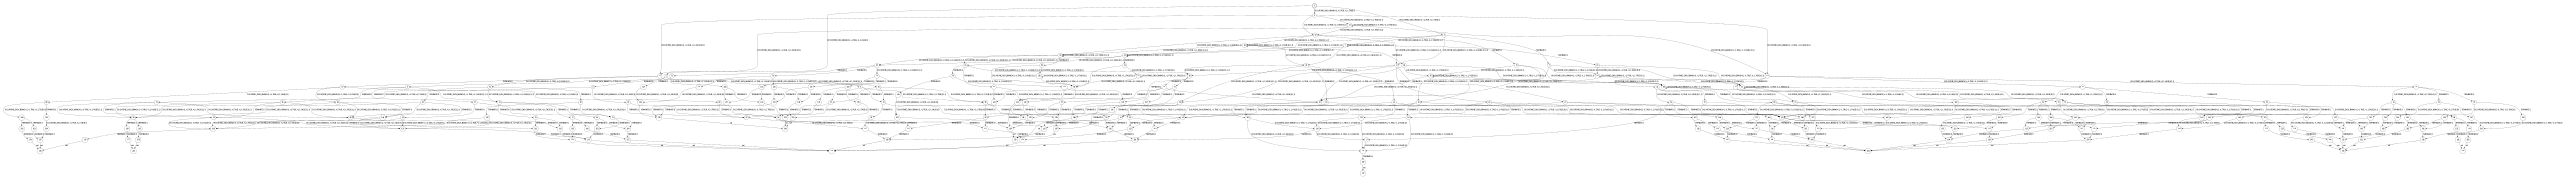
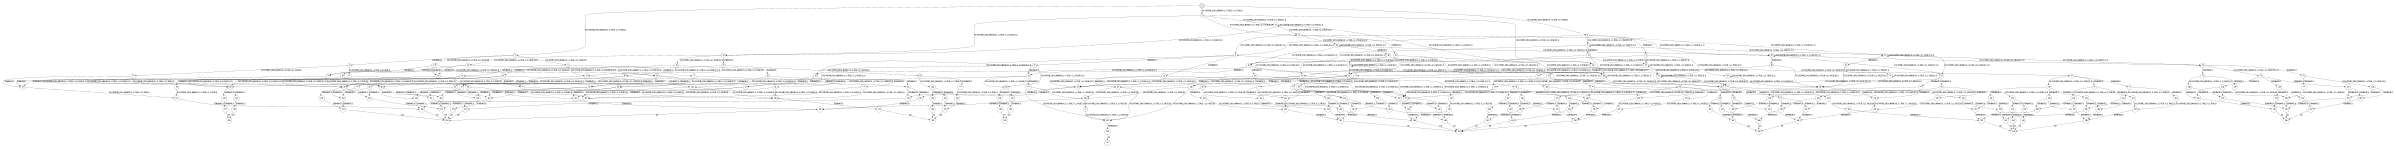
edge "71" -> "62": now "24" -> "62"
node "207": added
node "106": removed
edge "27" -> "67": now "27" -> "61"
